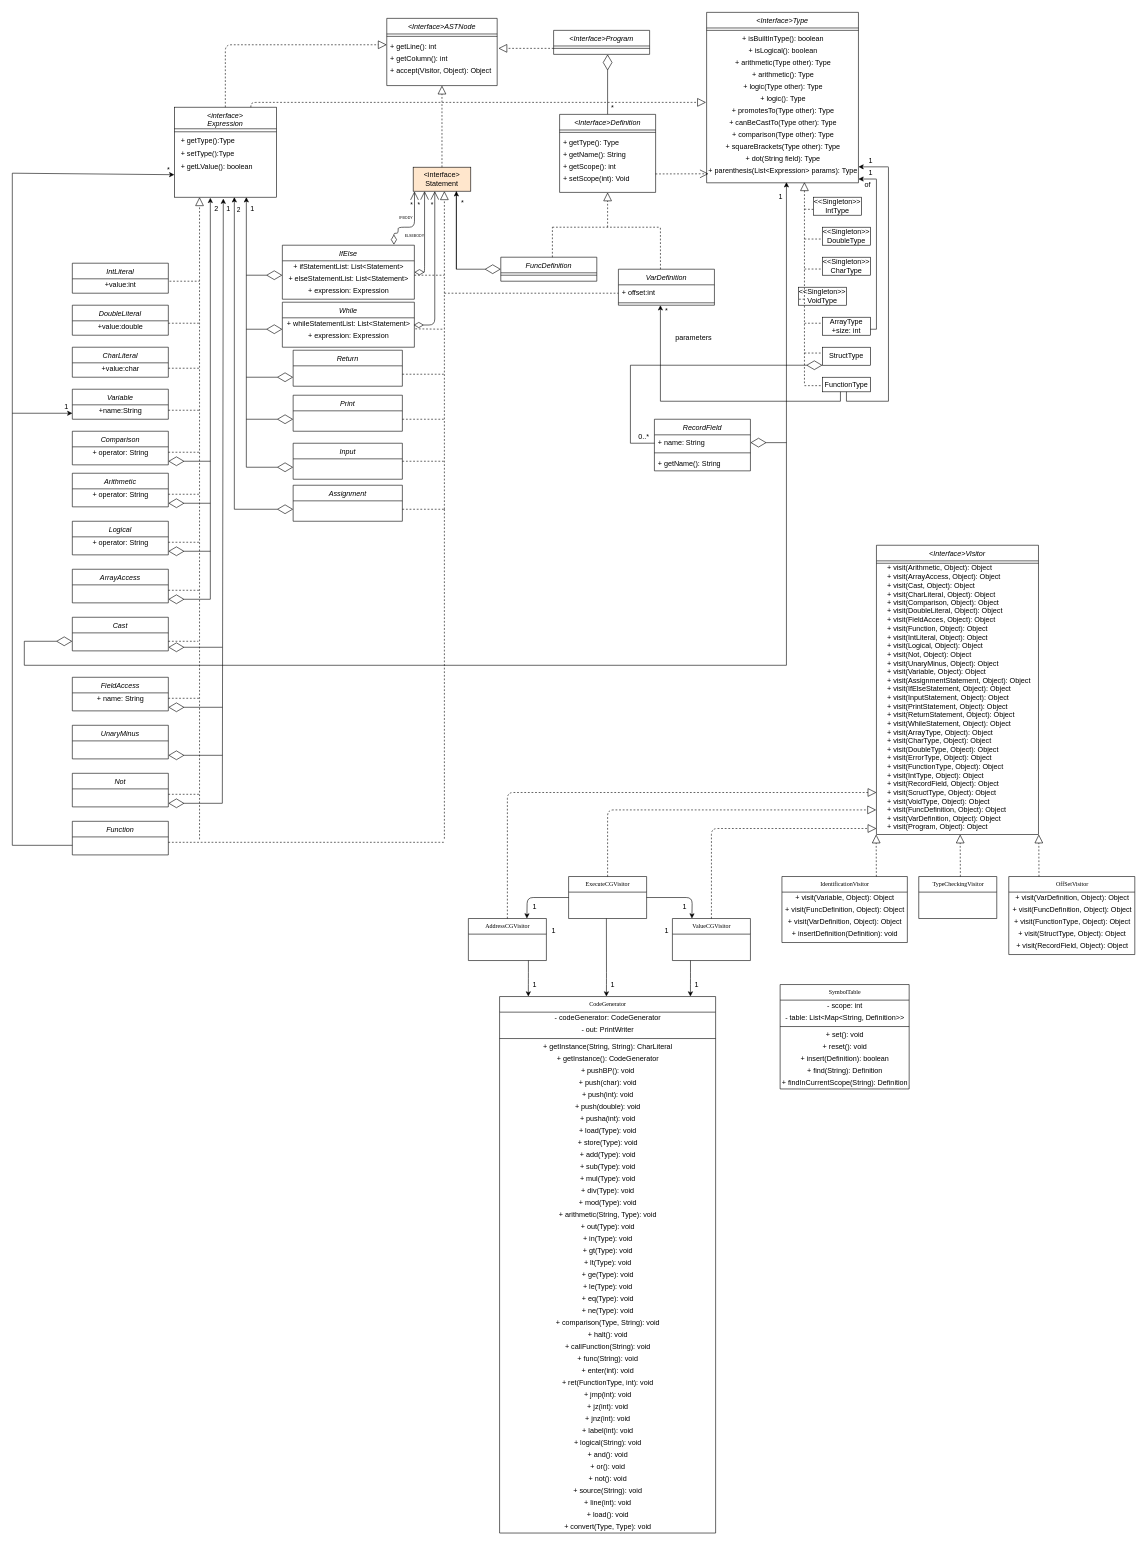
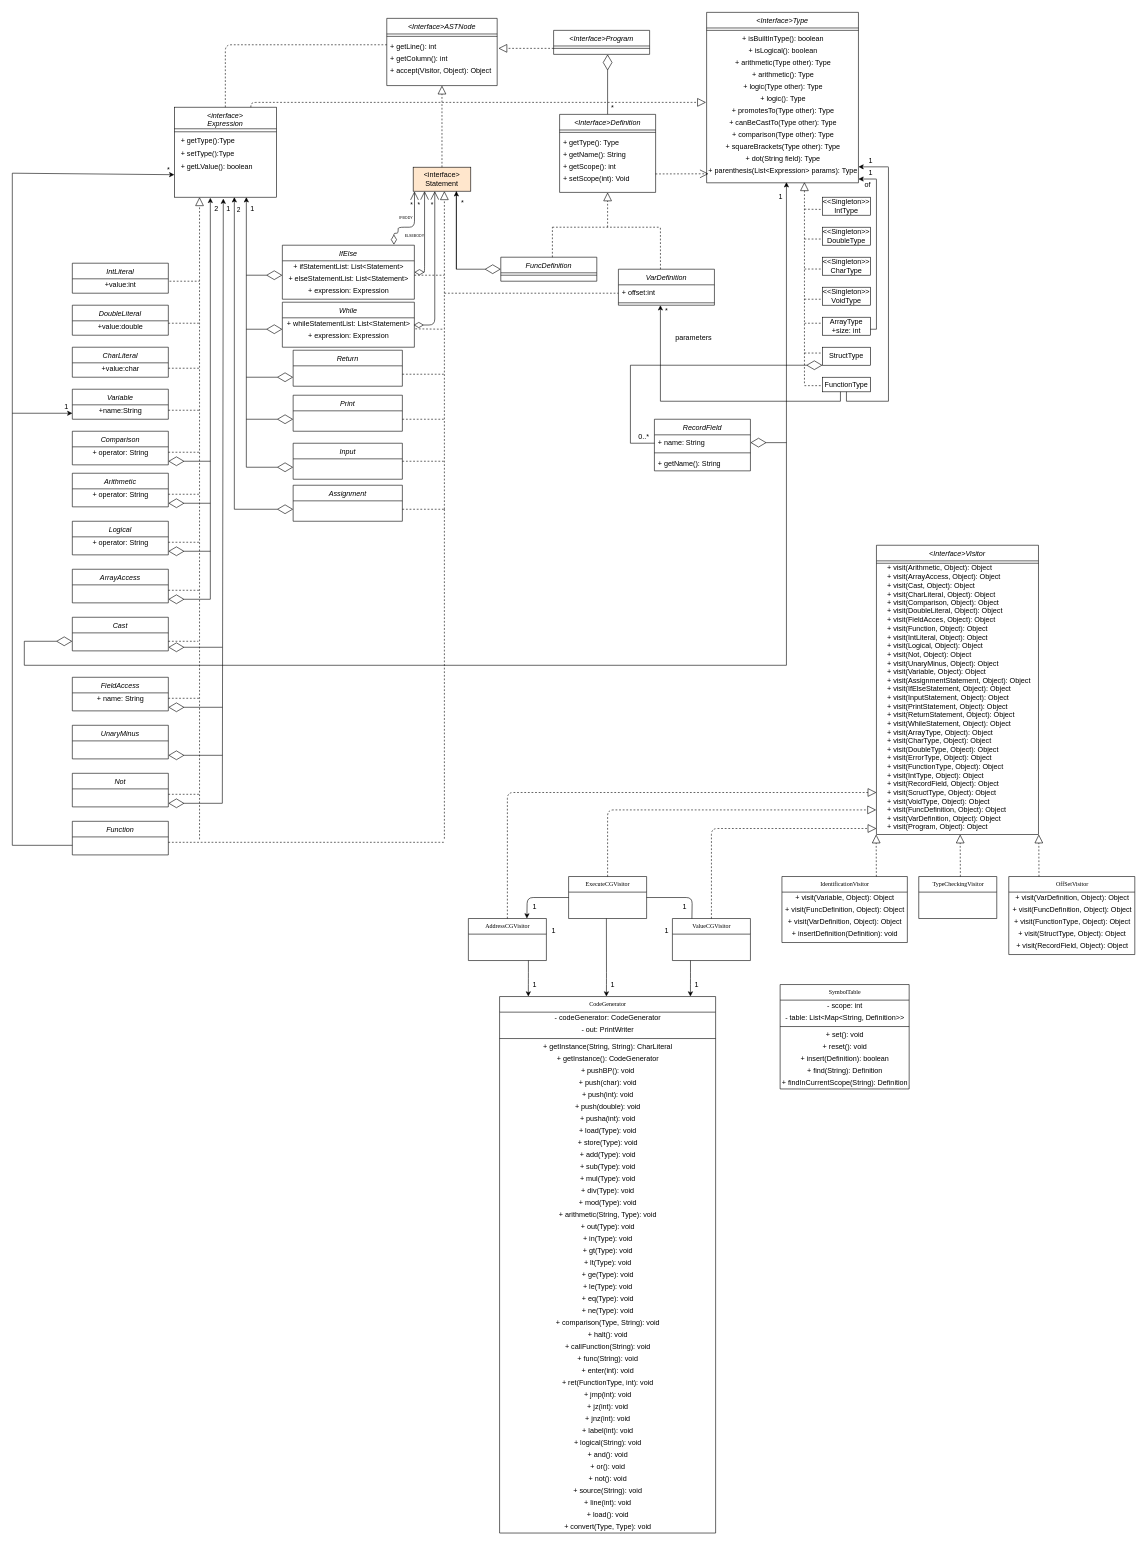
edge "<interface> Expression" -> "+ getLine(): int": arrowhead block -> none
node "<<Singleton>> IntType": moved (837, 206) -> (846, 206)
node "<<Singleton>> VoidType": moved (822, 296) -> (846, 296)
edge "ExecuteCGVisitor" -> "ValueCGVisitor": arrowhead classic -> none
